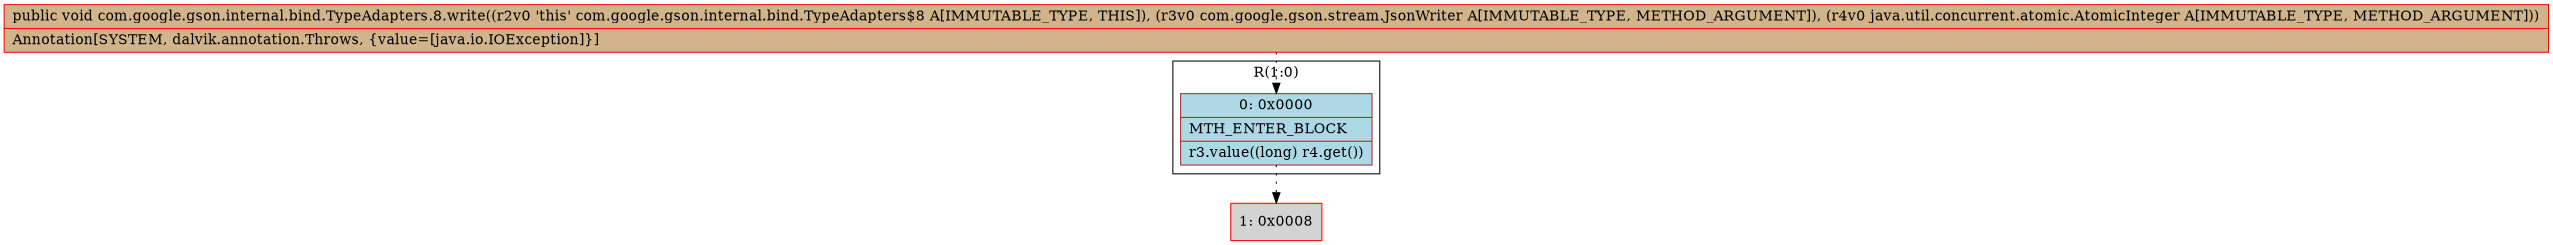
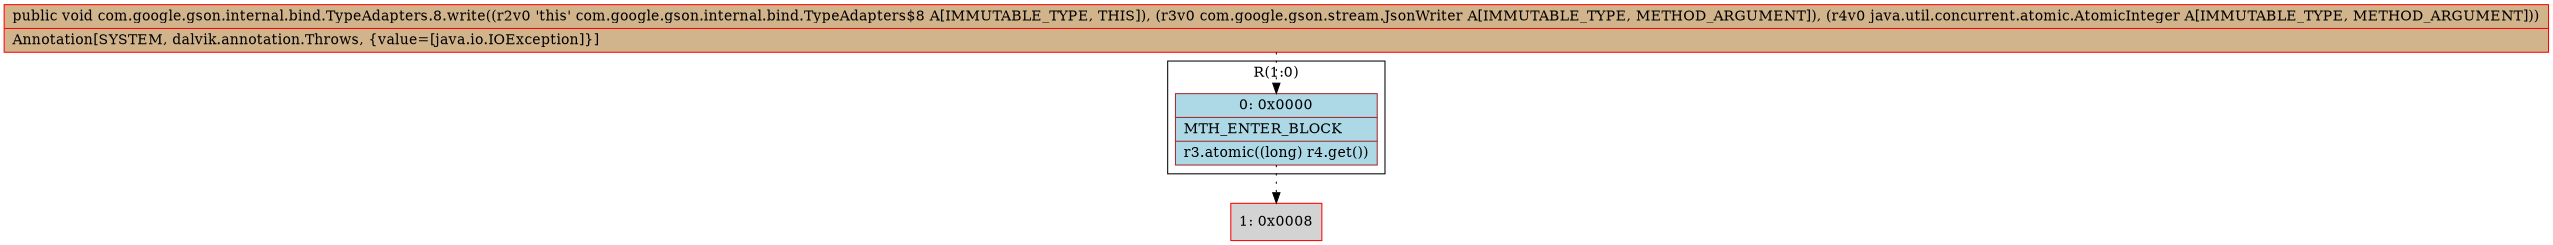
node "0: 0x0000": text "r3.value((long) r4.get())" -> "r3.atomic((long) r4.get())"
